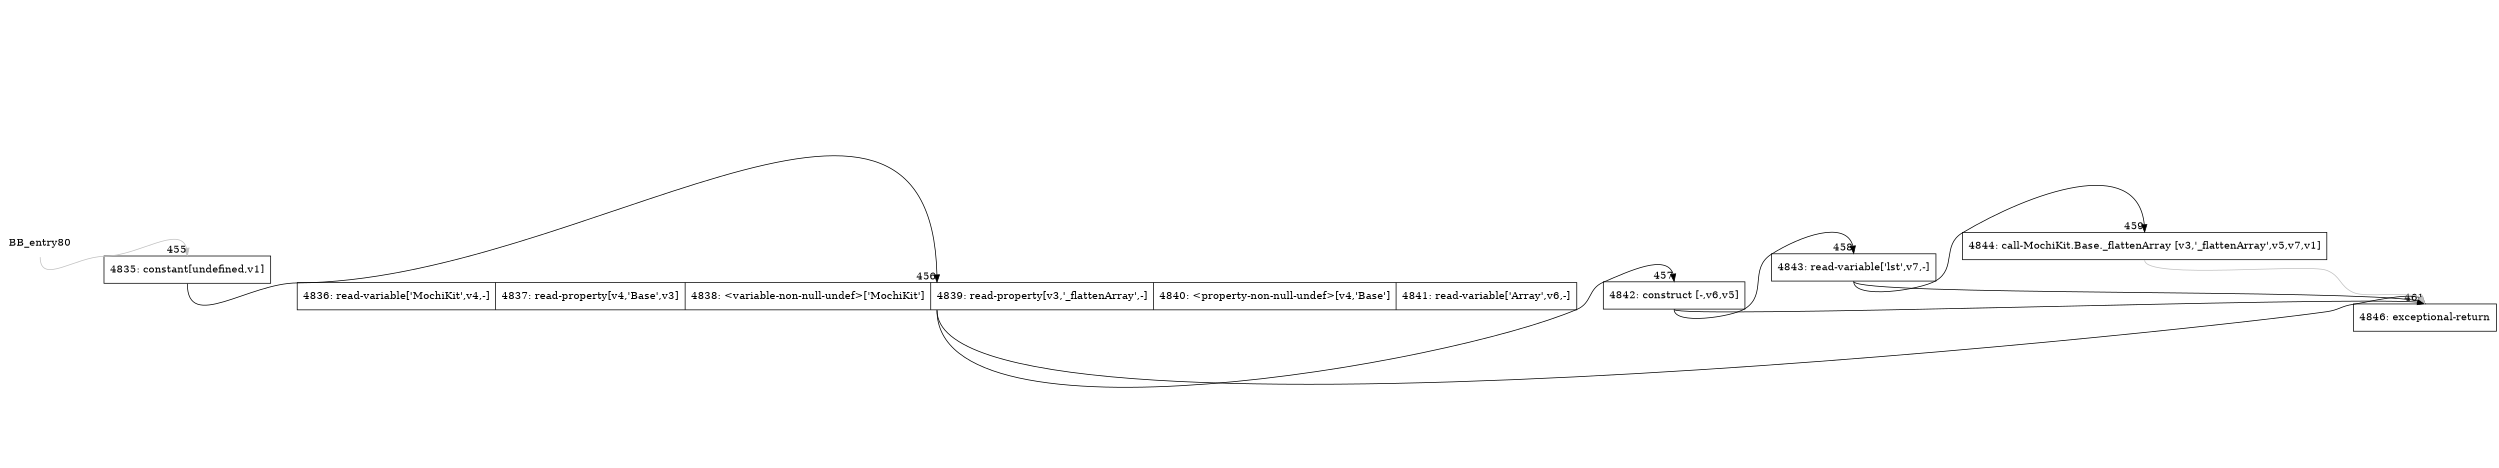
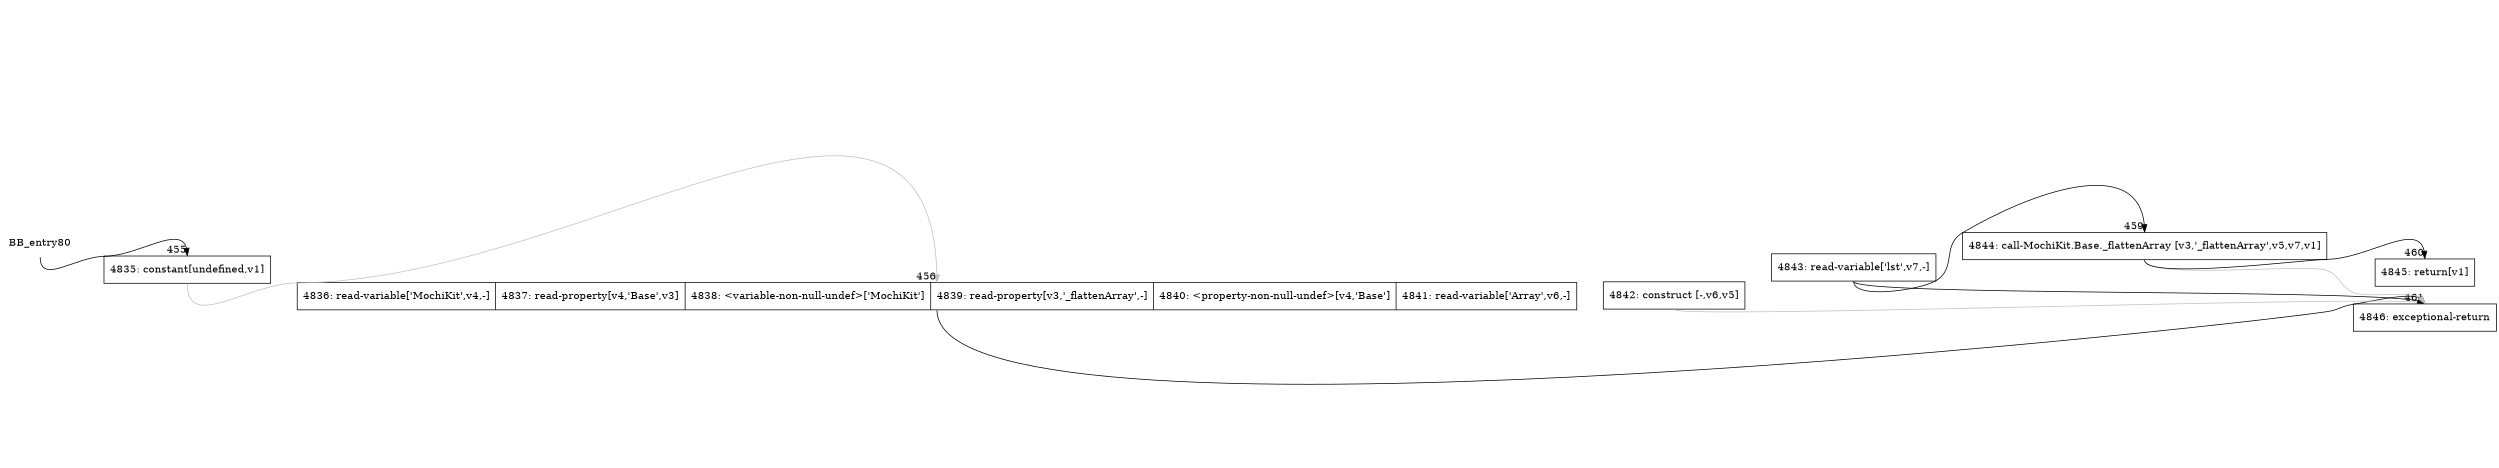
edge "4835: constant[undefined,v1]" -> "4836: read-variable['MochiKit',v4,-]": color black -> gray
edge "BB_entry80" -> "4835: constant[undefined,v1]": color gray -> black
edge "4842: construct [-,v6,v5]" -> "4843: read-variable['lst',v7,-]": removed
node "4845: return[v1]": added
edge "4842: construct [-,v6,v5]" -> "4846: exceptional-return": color black -> gray
edge "4836: read-variable['MochiKit',v4,-]" -> "4842: construct [-,v6,v5]": removed
